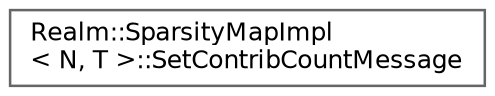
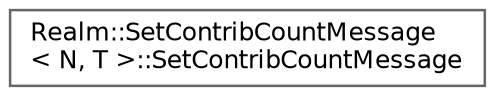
node "Realm::SparsityMapImpl < N, T >::SetContribCountMessage": label "Realm::SparsityMapImpl < N, T >::SetContribCountMessage" -> "Realm::SetContribCountMessage < N, T >::SetContribCountMessage"
